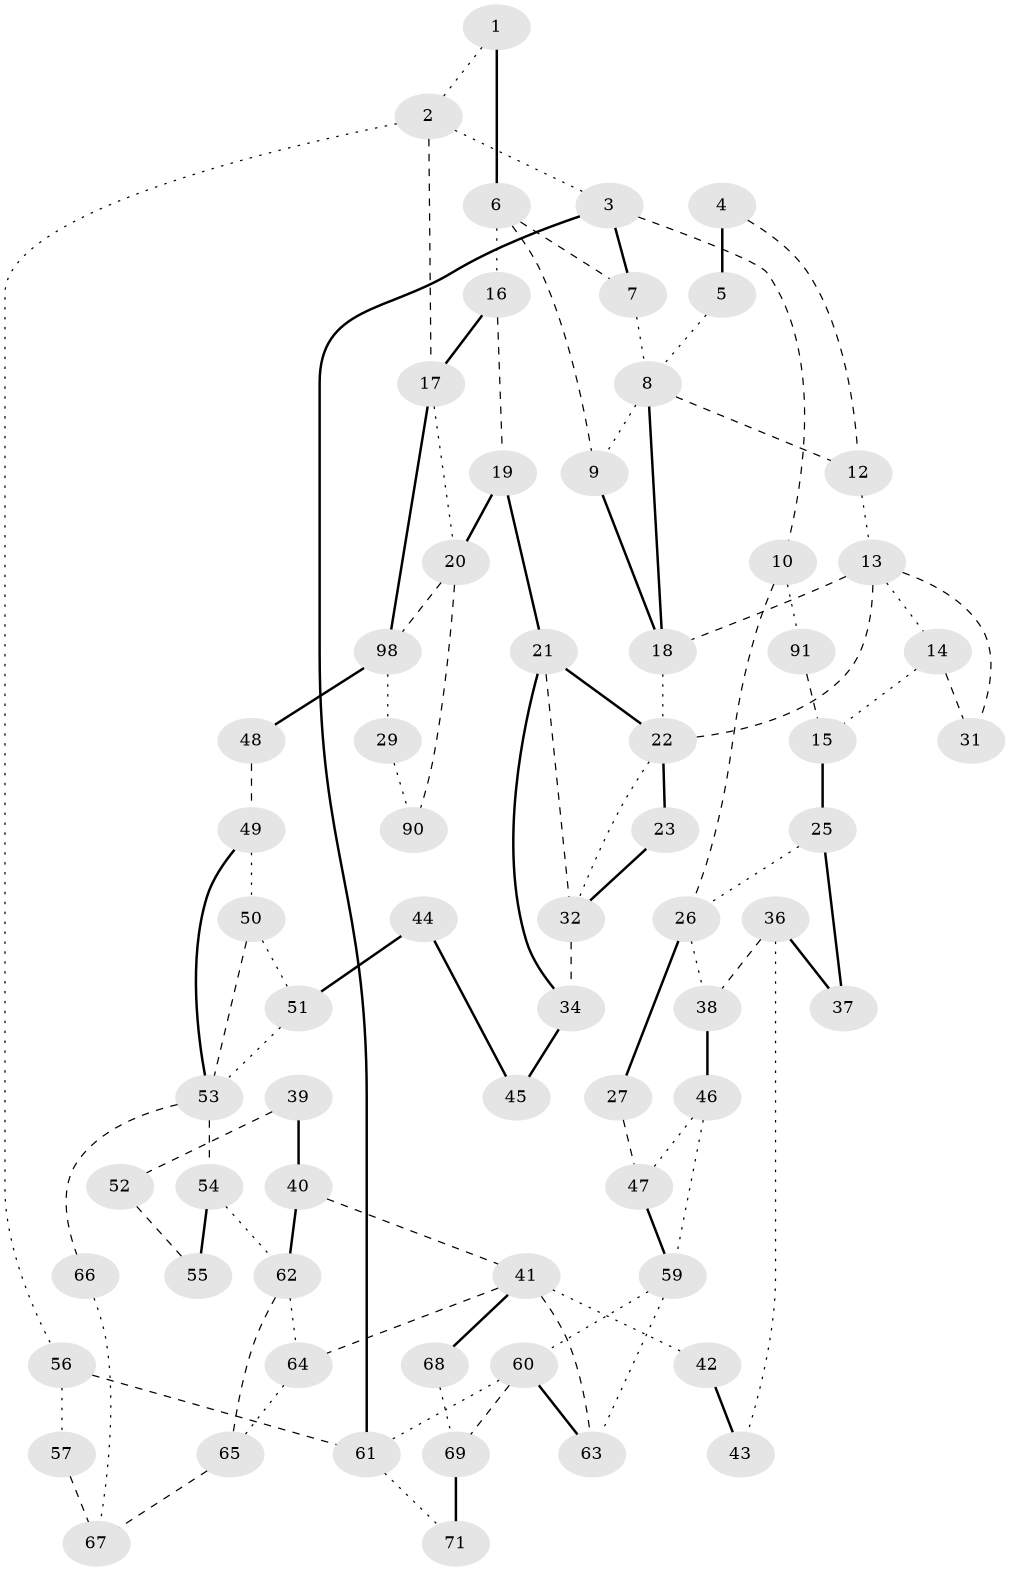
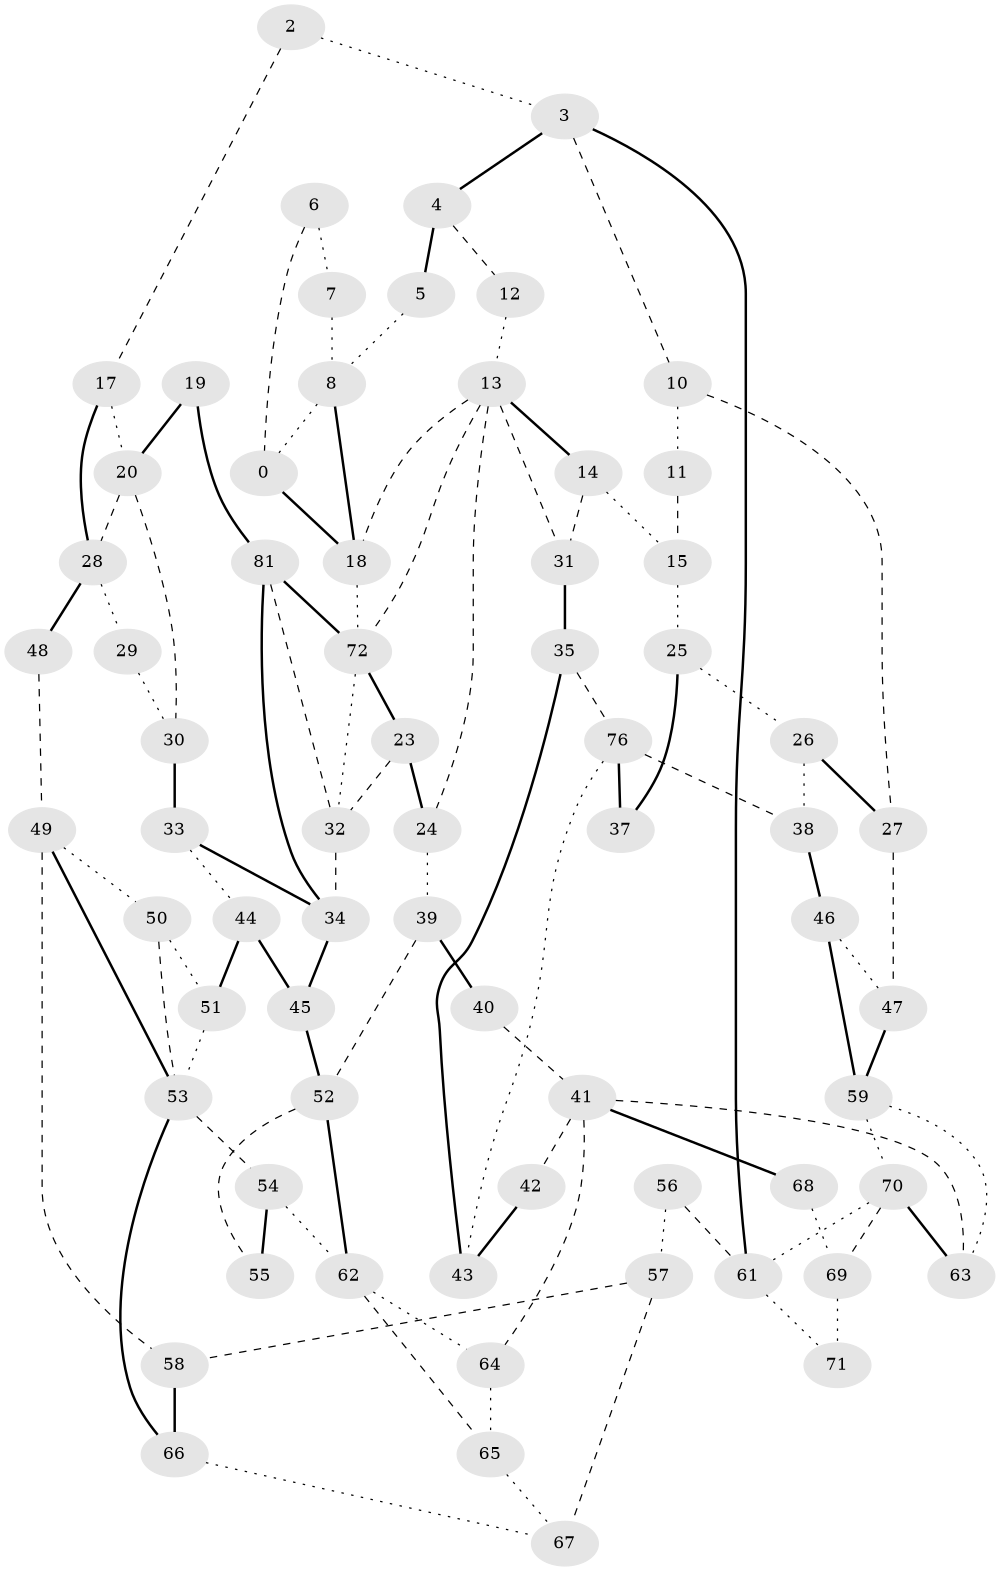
node "1": removed
edge "6" -- "7": style dashed -> dotted
edge "3" -- "7": now "3" -- "4"
node "16": removed
edge "8" -- "12": removed
node "9": label "9" -> "0"
edge "2" -- "56": removed
edge "13" -- "14": style dotted -> bold
node "98": label "98" -> "28"
node "21": label "21" -> "81"
node "35": added
node "91": label "91" -> "11"
edge "10" -- "26": now "10" -- "27"
node "22": label "22" -> "72"
edge "15" -- "25": style bold -> dotted
node "33": added
node "90": label "90" -> "30"
node "24": added
edge "23" -- "32": style bold -> dashed
node "36": label "36" -> "76"
edge "45" -- "52": added
edge "53" -- "66": style dashed -> bold
edge "46" -- "59": style dotted -> bold
edge "40" -- "62": now "52" -- "62"
edge "41" -- "42": style dotted -> dashed
node "58": added
node "60": label "60" -> "70"
edge "65" -- "67": style dashed -> dotted
edge "69" -- "71": style bold -> dotted
